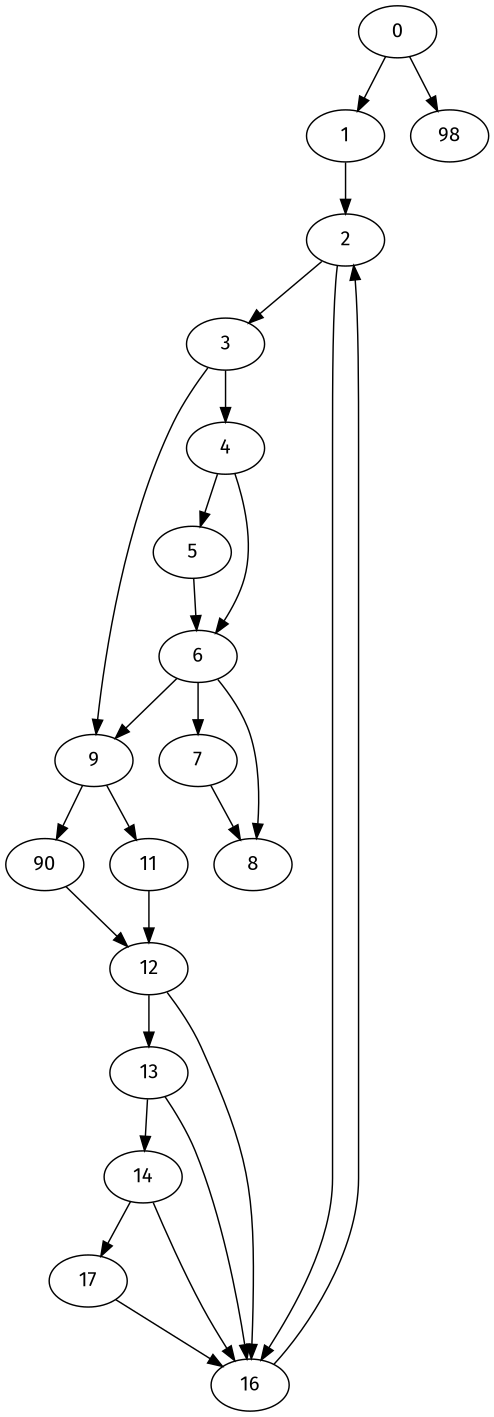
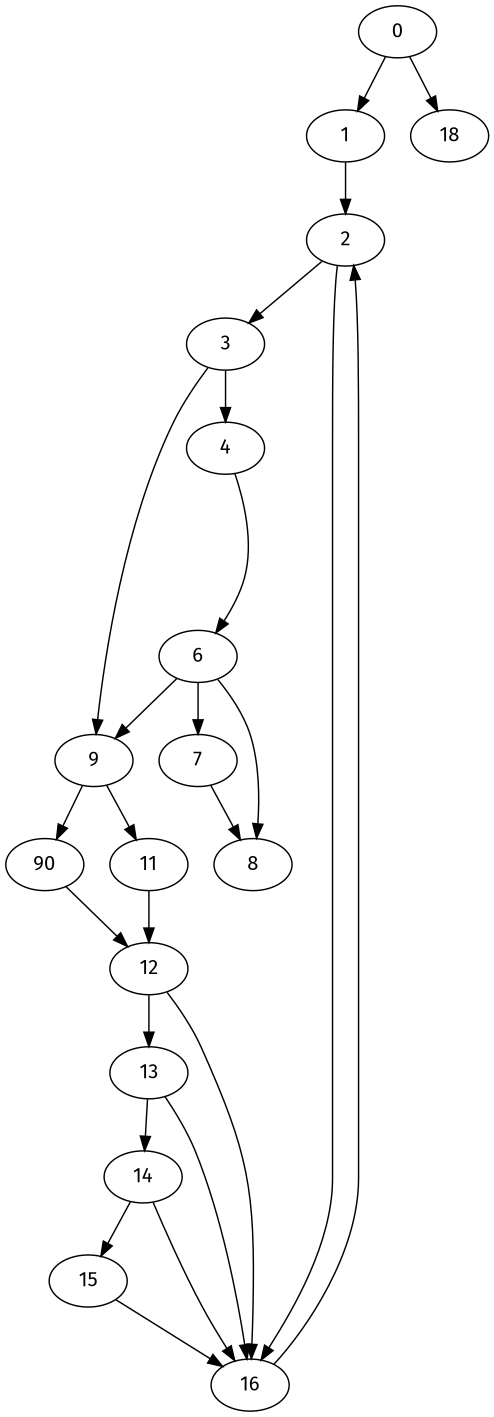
node "98": label "98" -> "18"
node "5": removed
node "17": label "17" -> "15"
